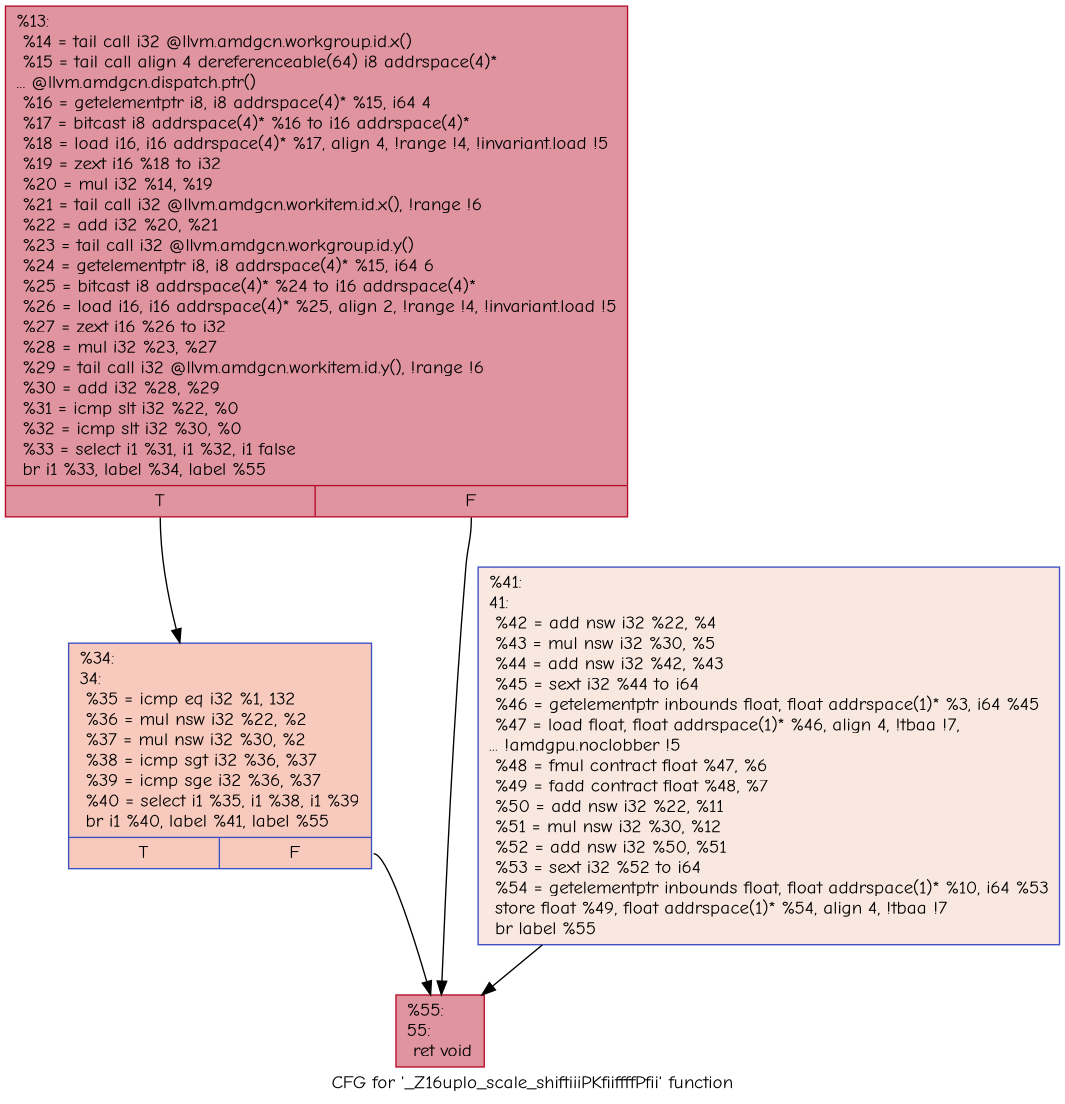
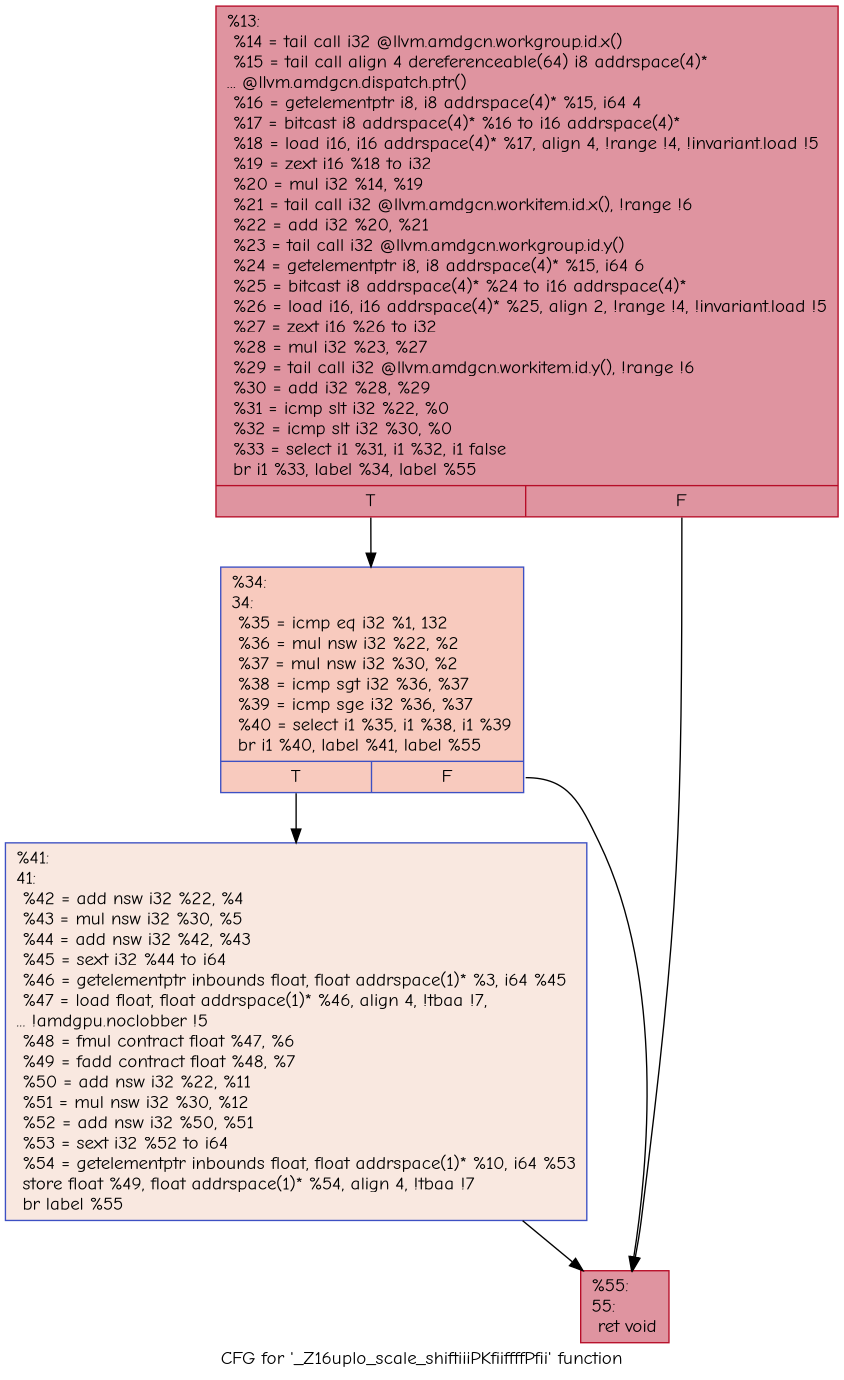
edge "%34:" -> "%41:": added
